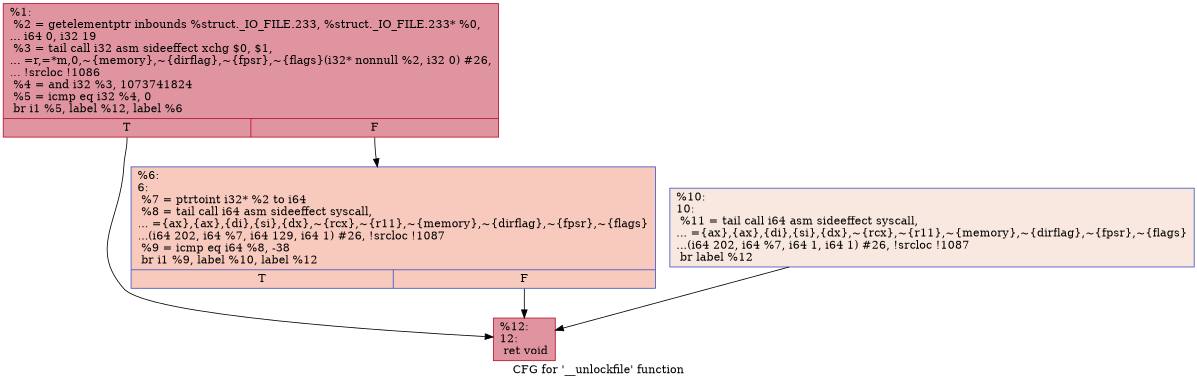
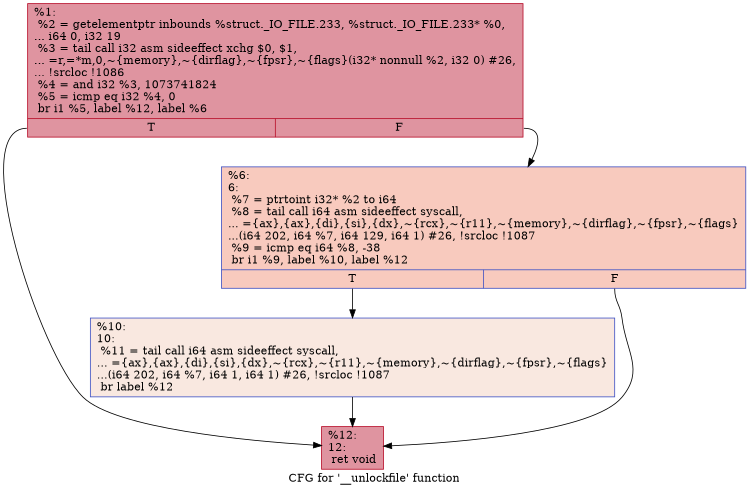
edge "%6:" -> "%10:": added
